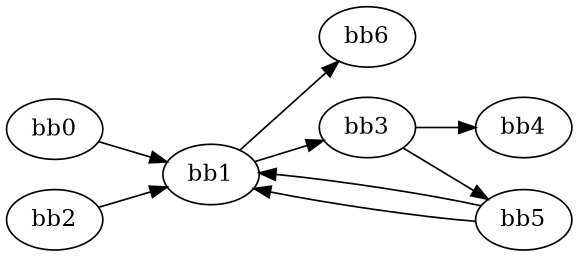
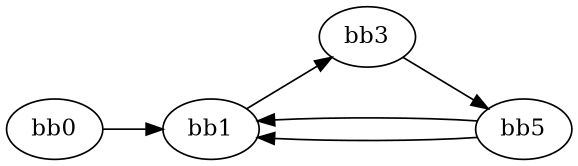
node "bb6": removed
node "bb4": removed
node "bb2": removed
